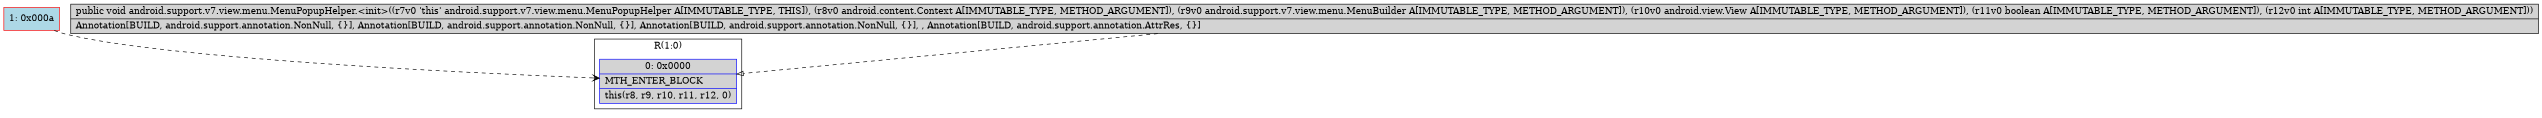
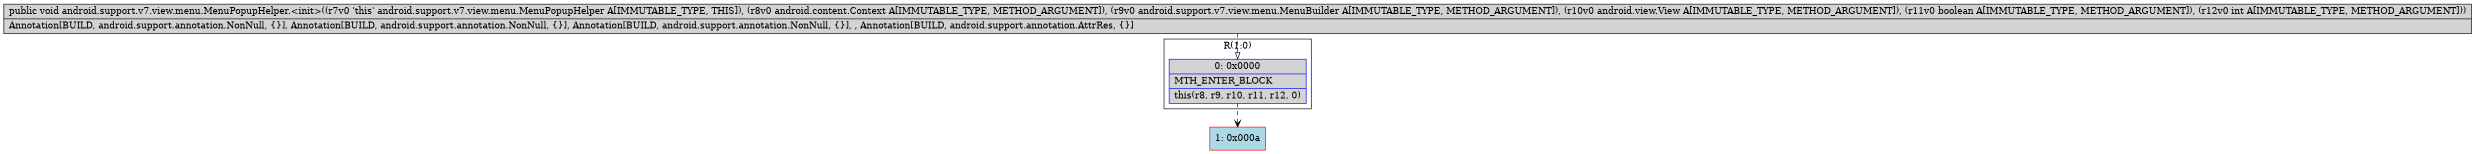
edge "1: 0x000a" -> "0: 0x0000": reversed
